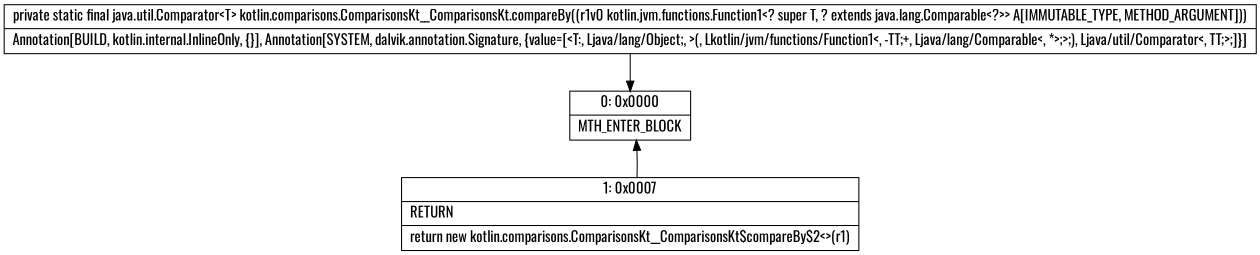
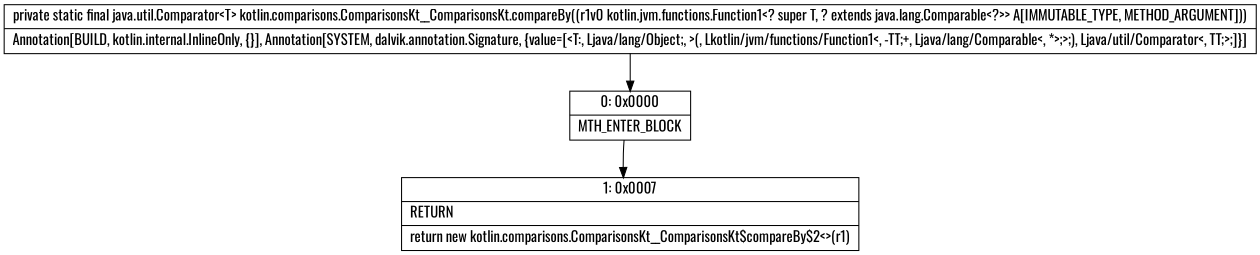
edge "1: 0x0007" -> "0: 0x0000": reversed
